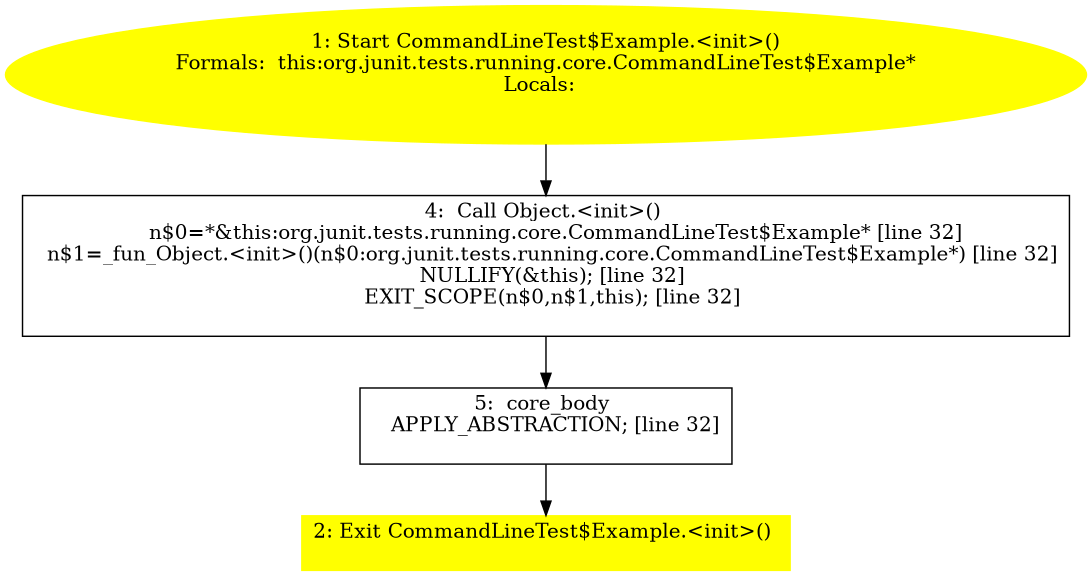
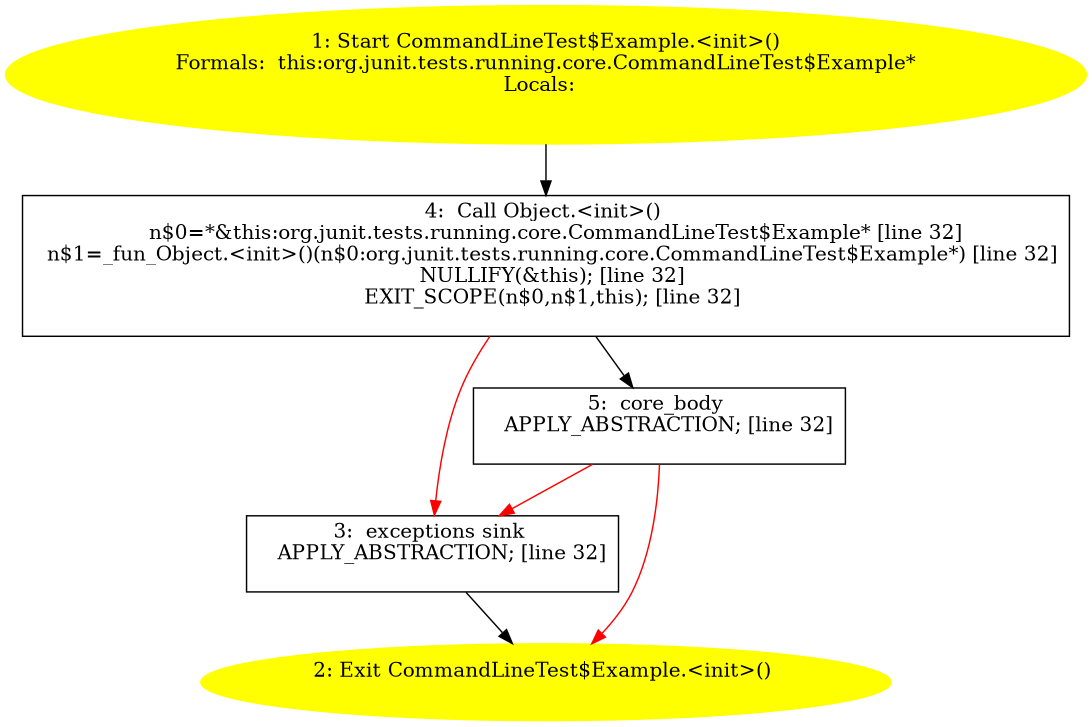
edge "5:  core_body APPLY_ABSTRACTION; [line 32]" -> "2: Exit CommandLineTest$Example.<init>()": color black -> red
node "2: Exit CommandLineTest$Example.<init>()": shape box -> ellipse
node "3:  exceptions sink APPLY_ABSTRACTION; [line 32]": added
